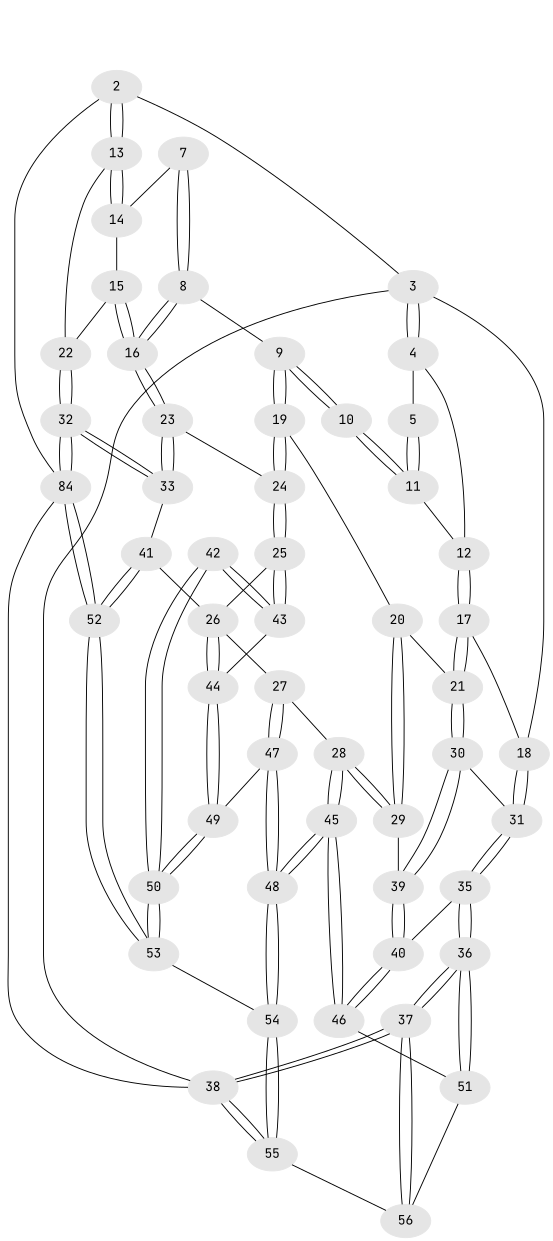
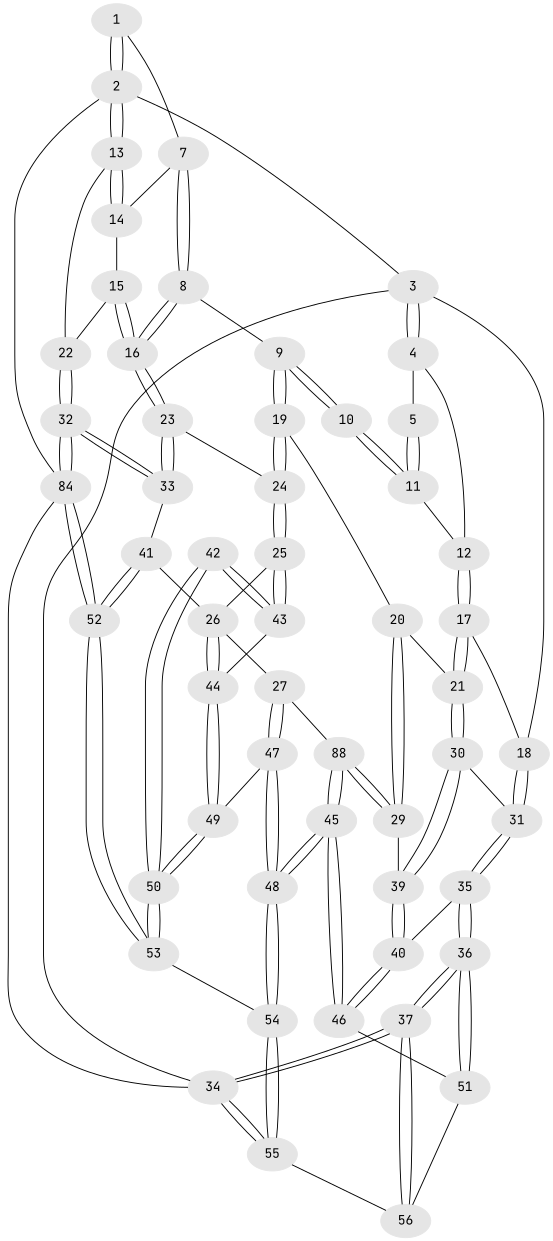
node "1": added
node "28": label "28" -> "88"
node "38": label "38" -> "34"
